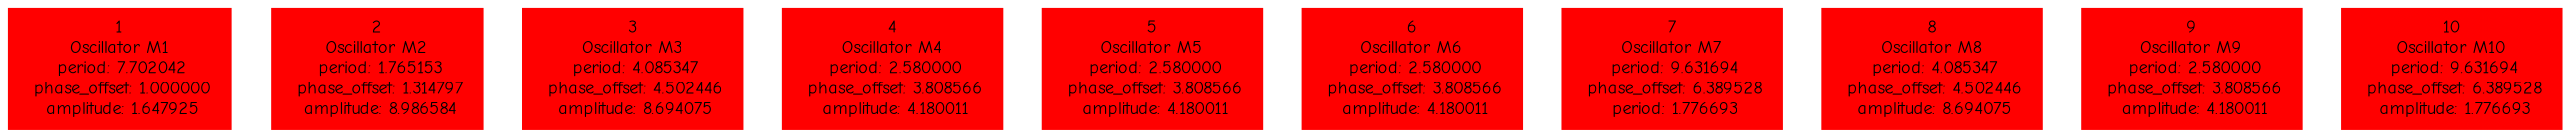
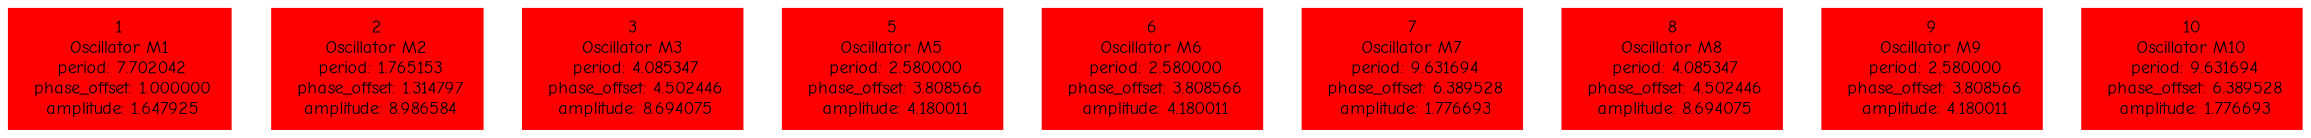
node "4": removed
node "7": text "period: 1.776693" -> "amplitude: 1.776693"
